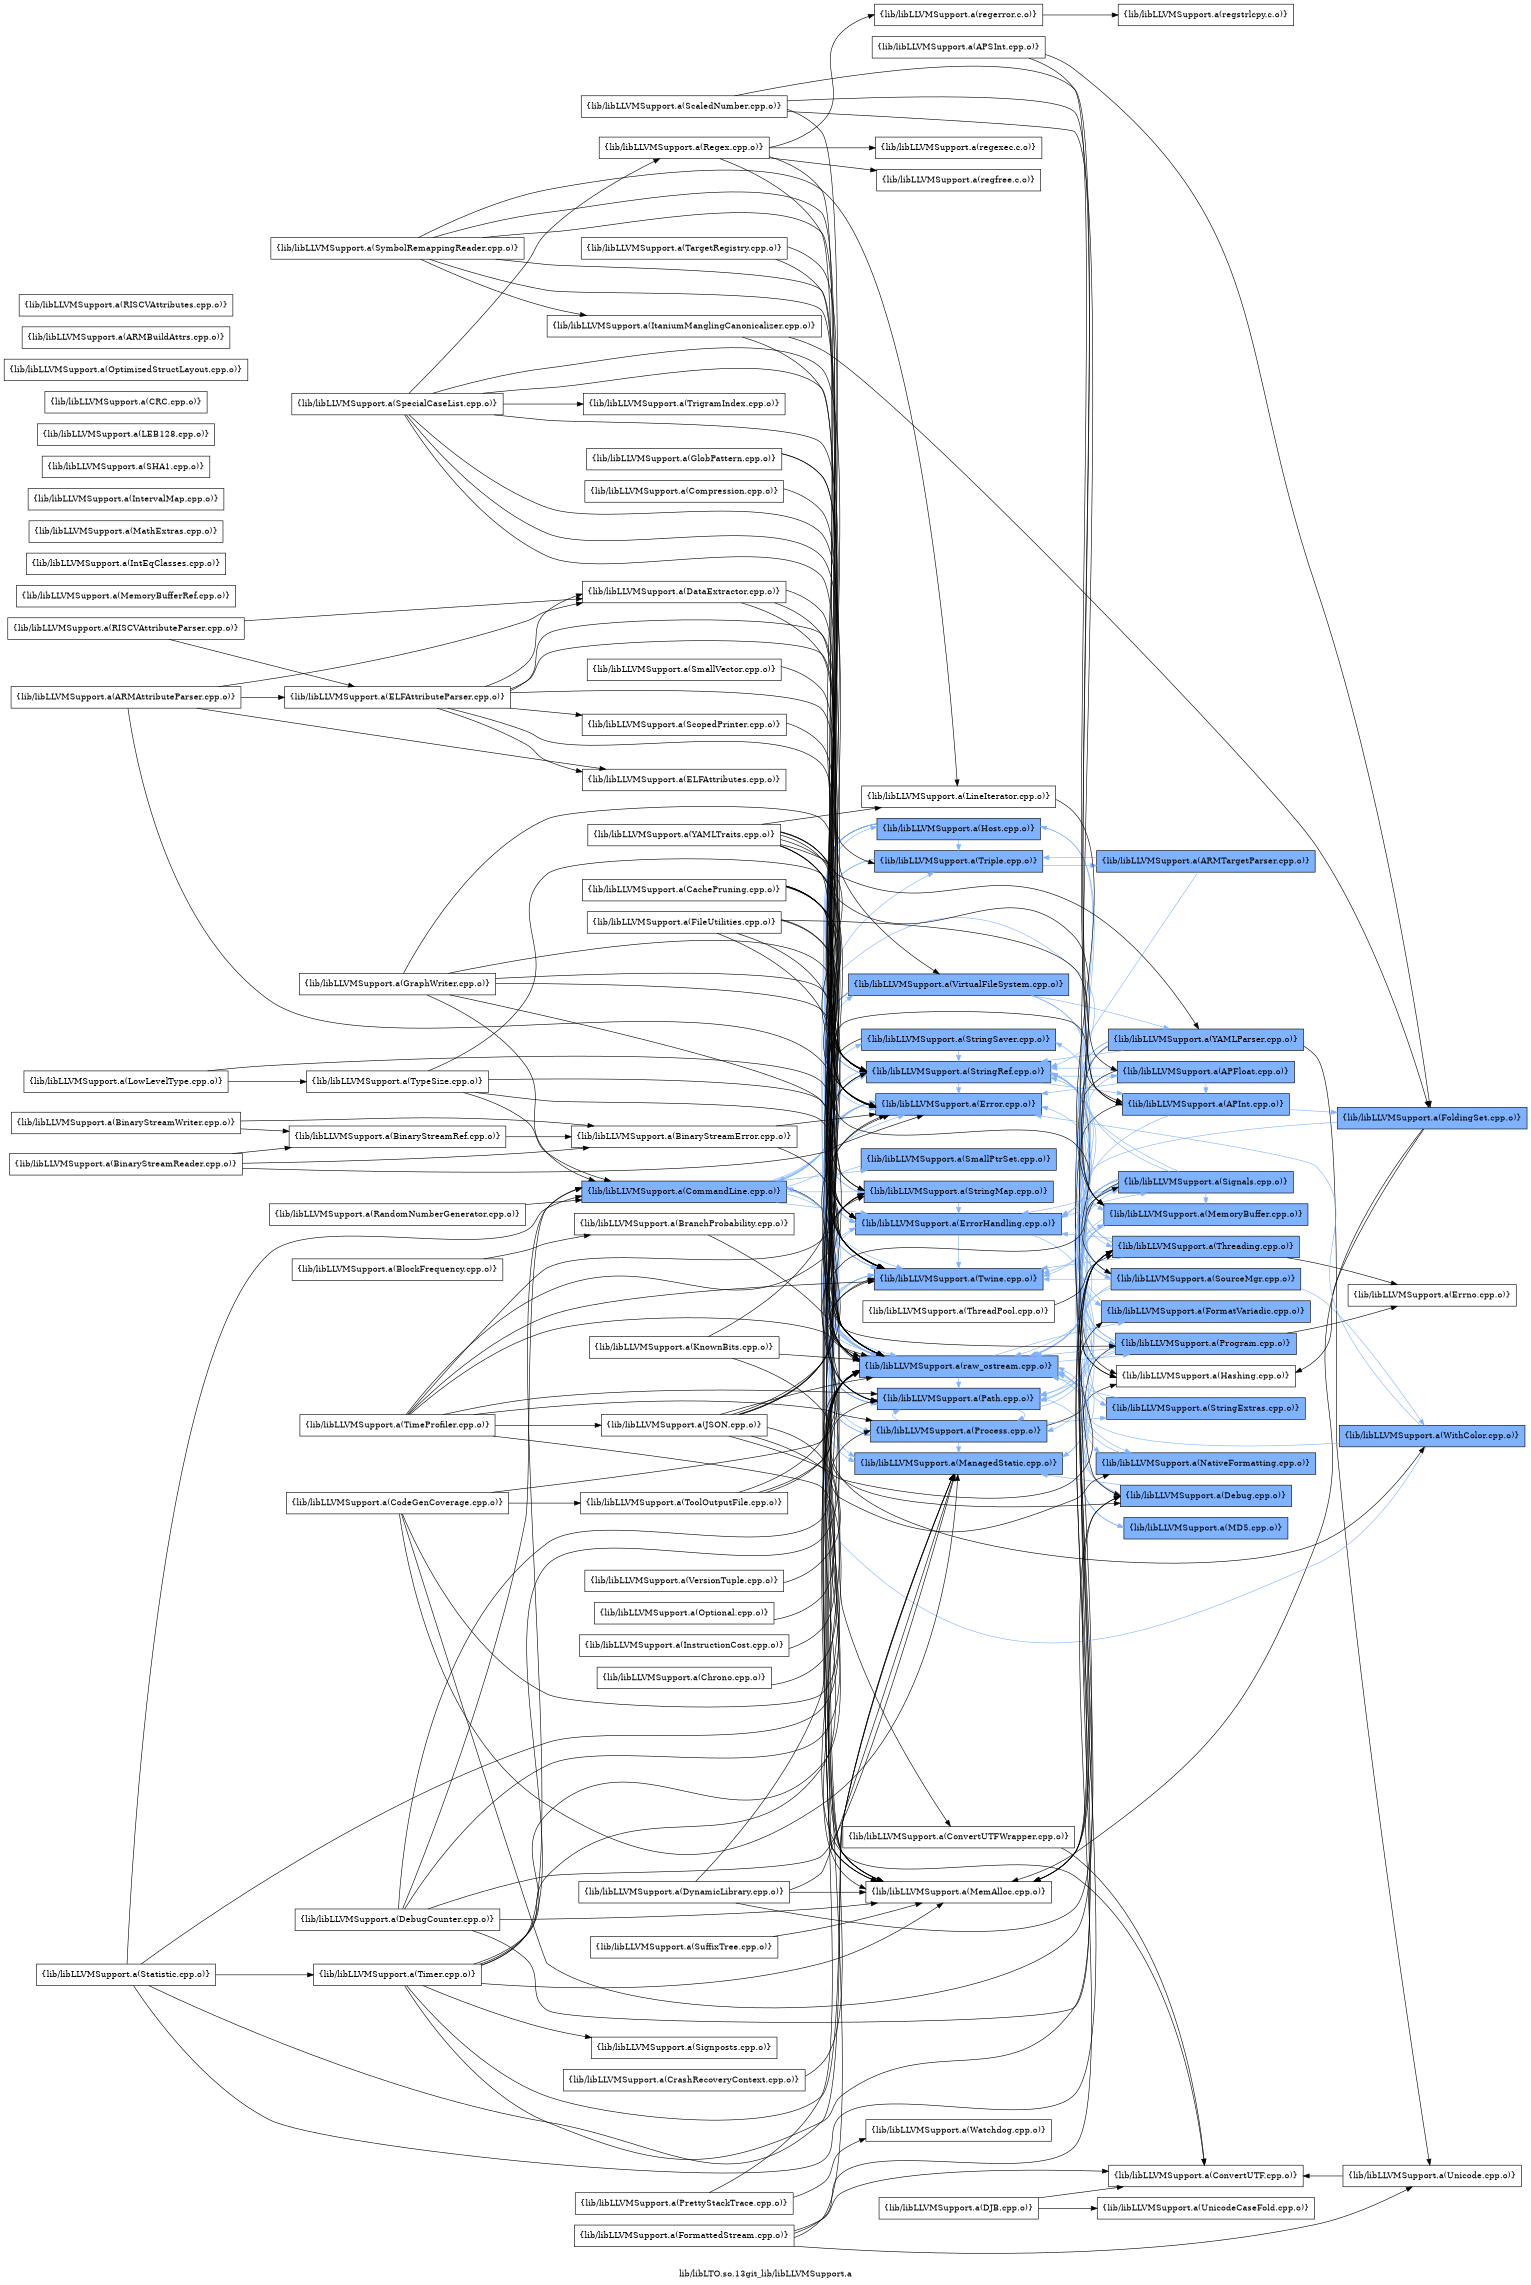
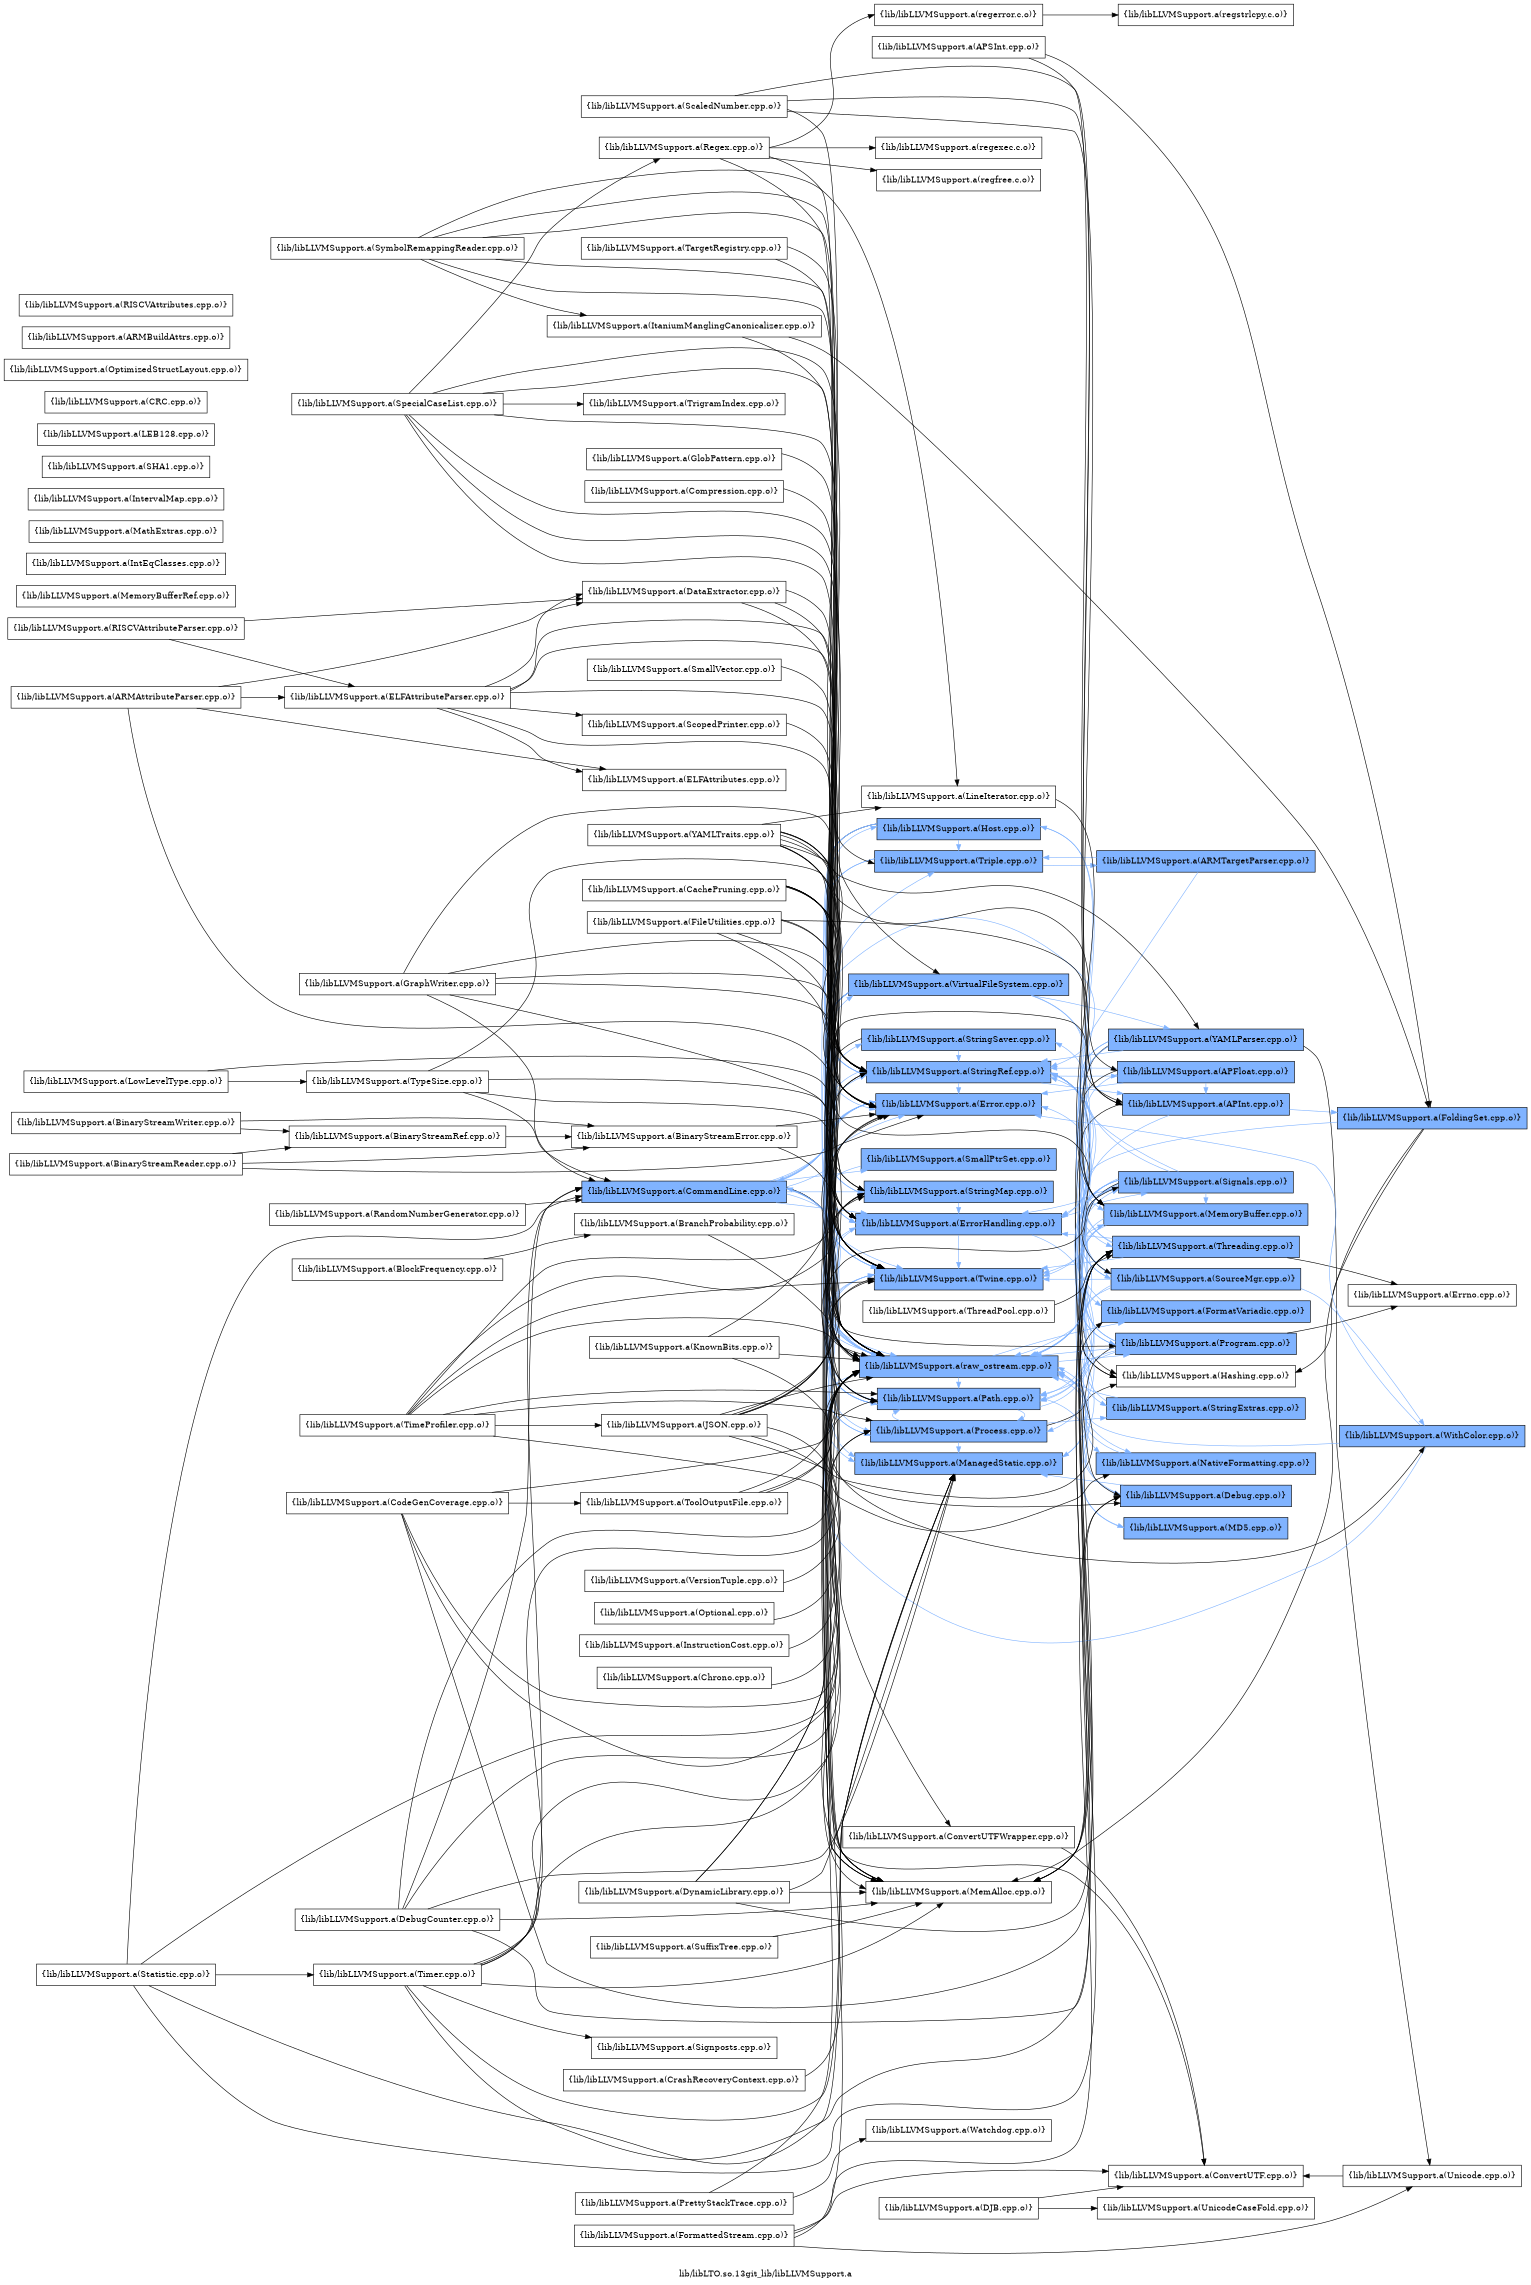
edge "{lib/libLLVMSupport.a(GlobPattern.cpp.o)}" -> "{lib/libLLVMSupport.a(Error.cpp.o)}": now "{lib/libLLVMSupport.a(DynamicLibrary.cpp.o)}" -> "{lib/libLLVMSupport.a(Error.cpp.o)}"
edge "{lib/libLLVMSupport.a(CodeGenCoverage.cpp.o)}" -> "{lib/libLLVMSupport.a(ManagedStatic.cpp.o)}": now "{lib/libLLVMSupport.a(CodeGenCoverage.cpp.o)}" -> "{lib/libLLVMSupport.a(Process.cpp.o)}"
